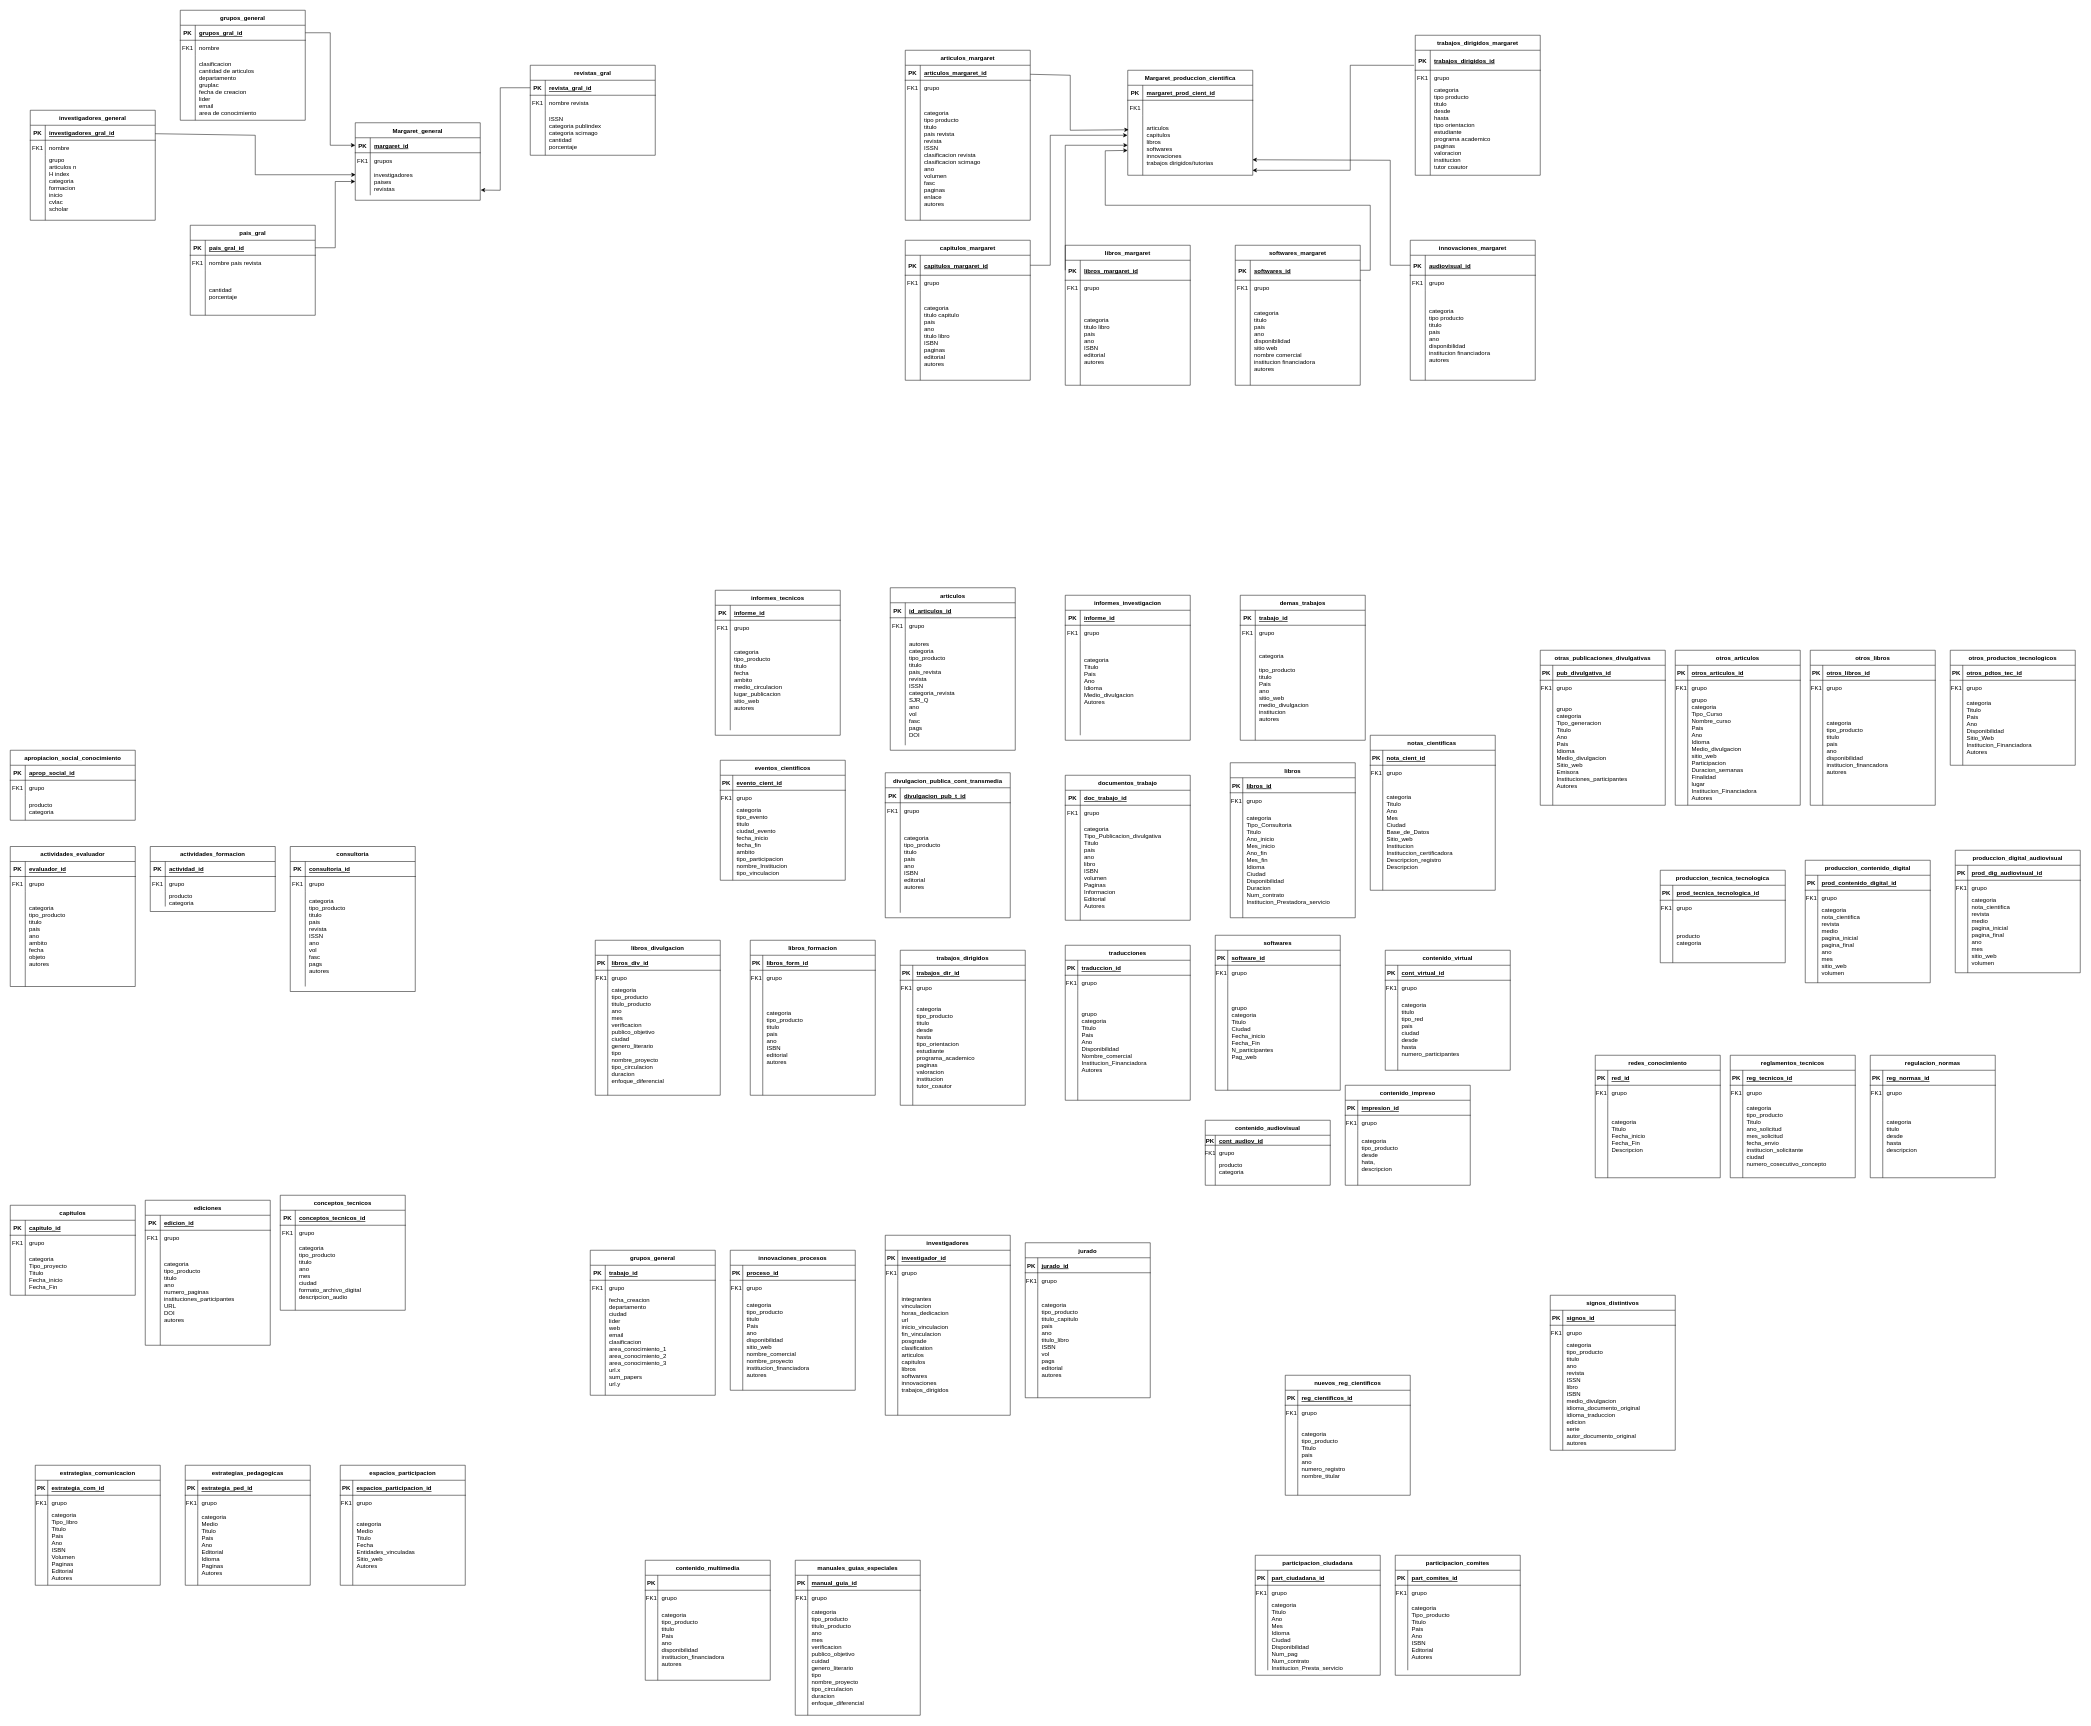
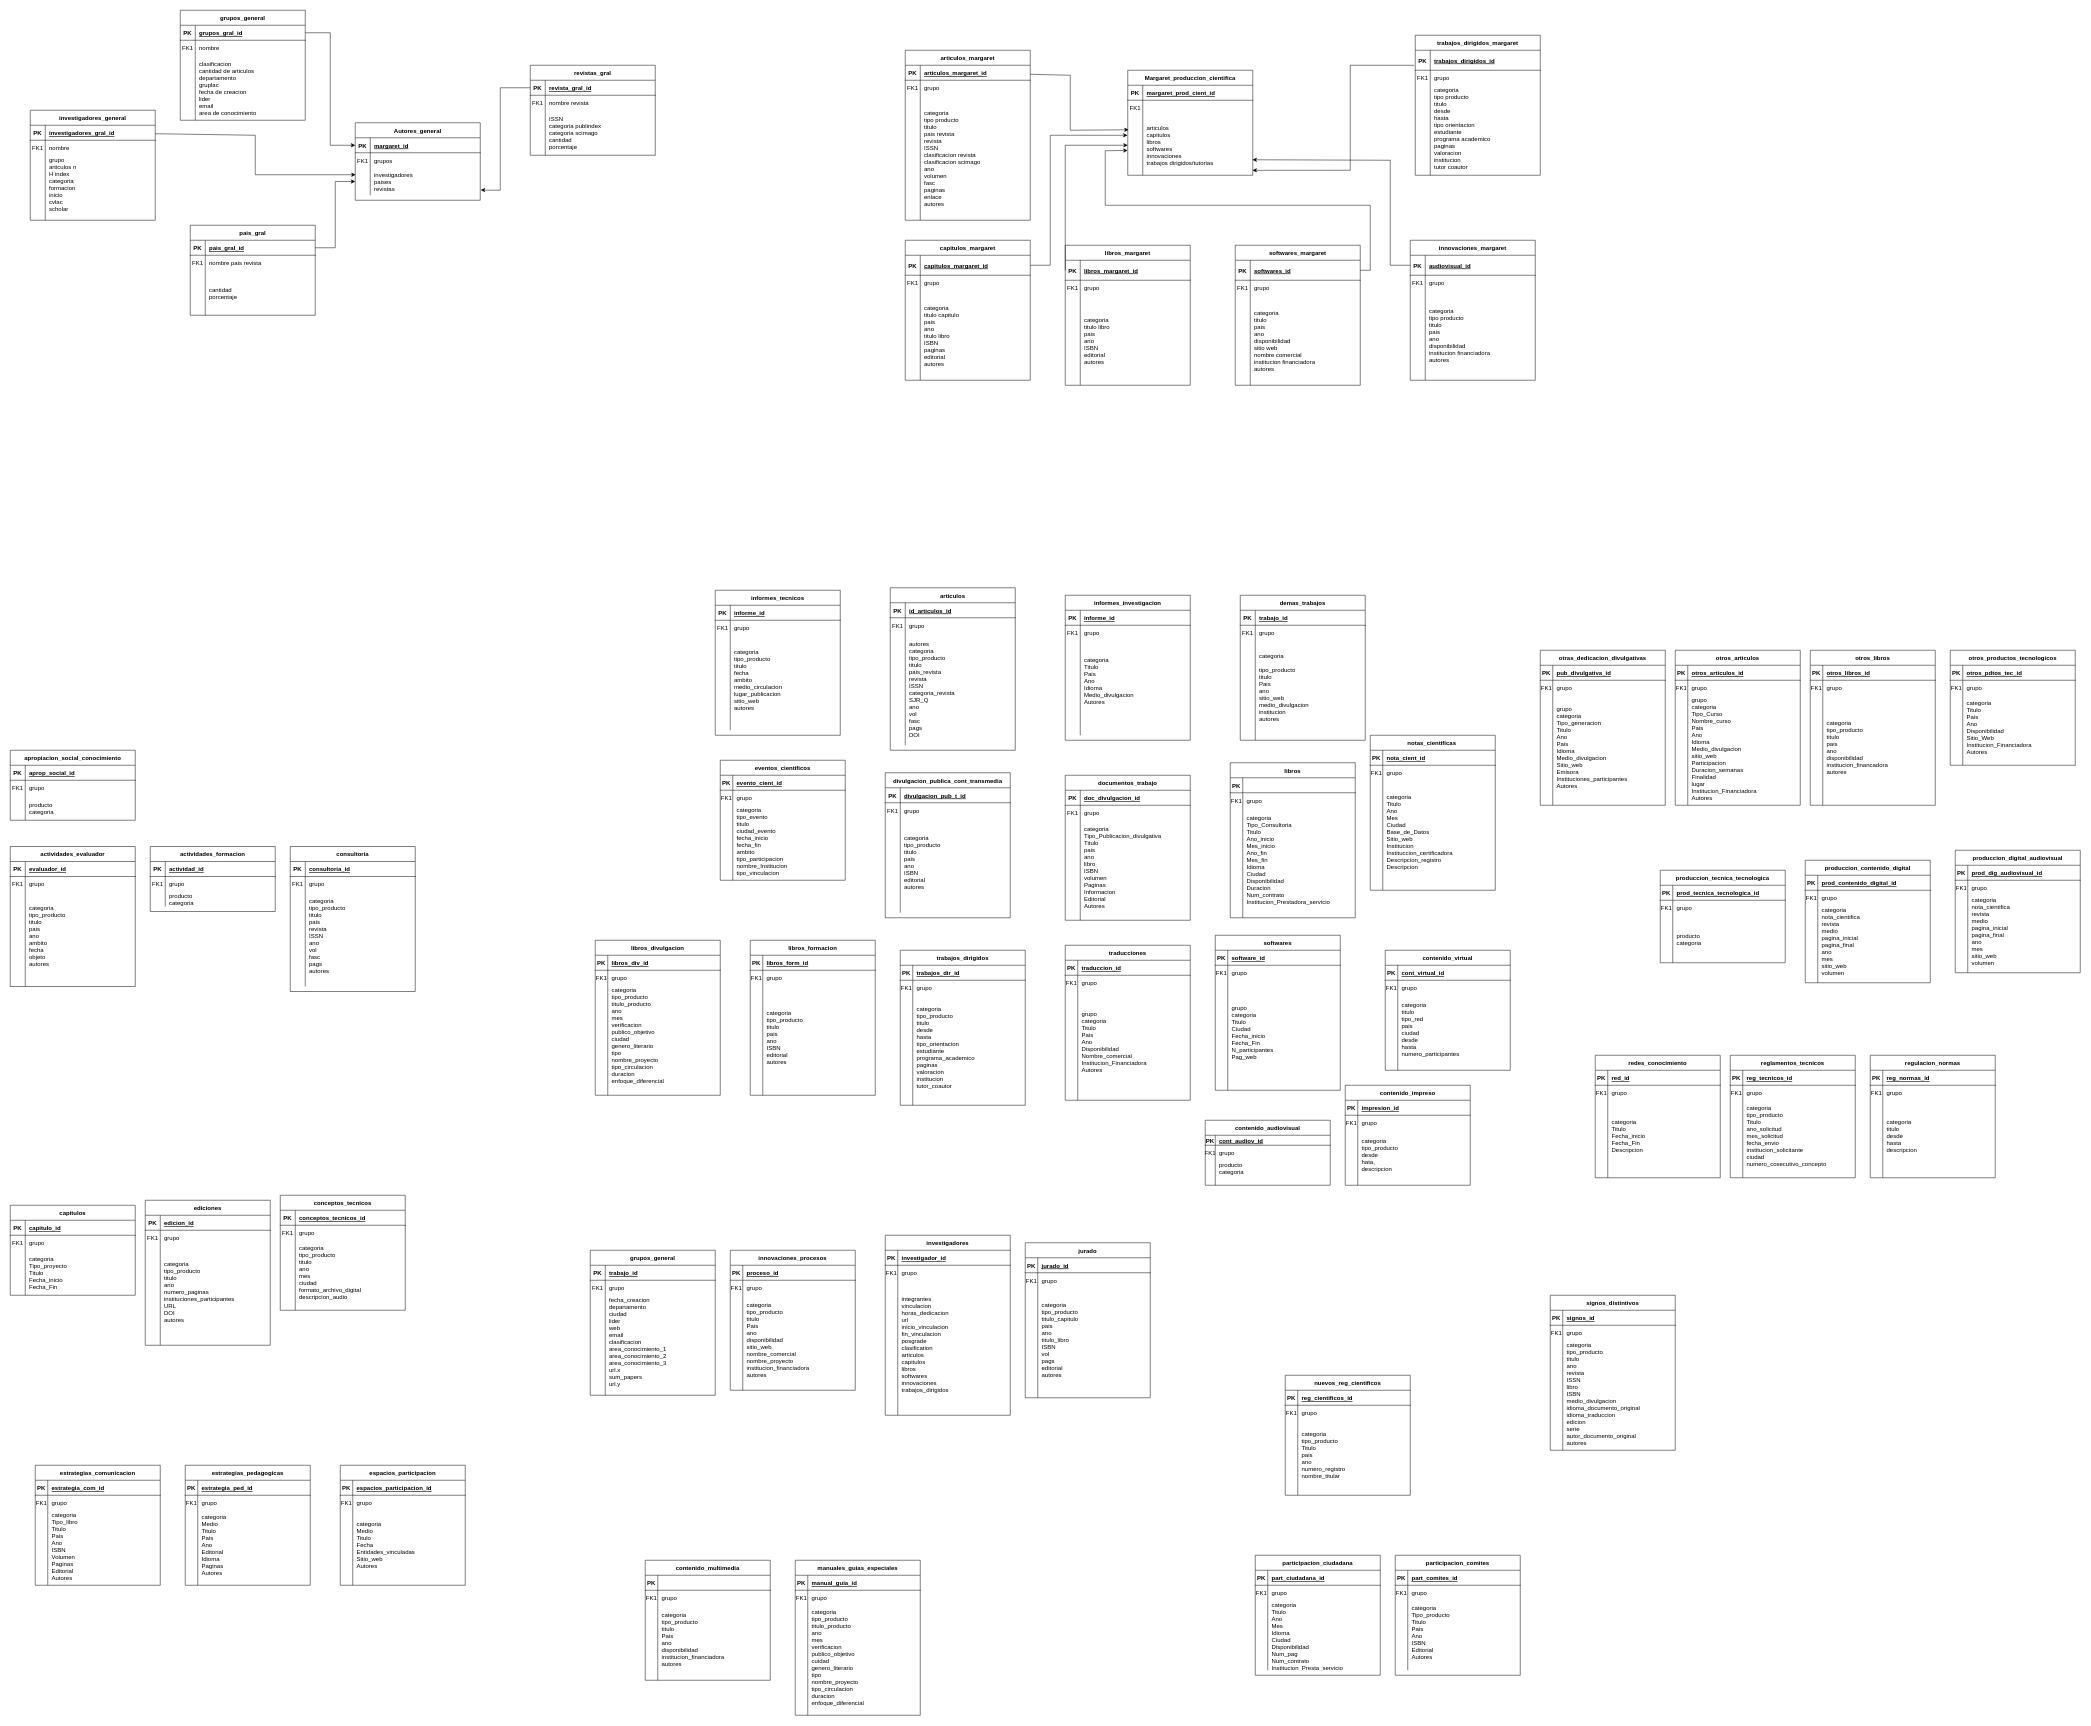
node "Margaret_general": label "Margaret_general" -> "Autores_general"
node "otras_publicaciones_divulgativas": label "otras_publicaciones_divulgativas" -> "otras_dedicacion_divulgativas"
node "libros_id": removed
node "doc_trabajo_id": label "doc_trabajo_id" -> "doc_divulgacion_id"
